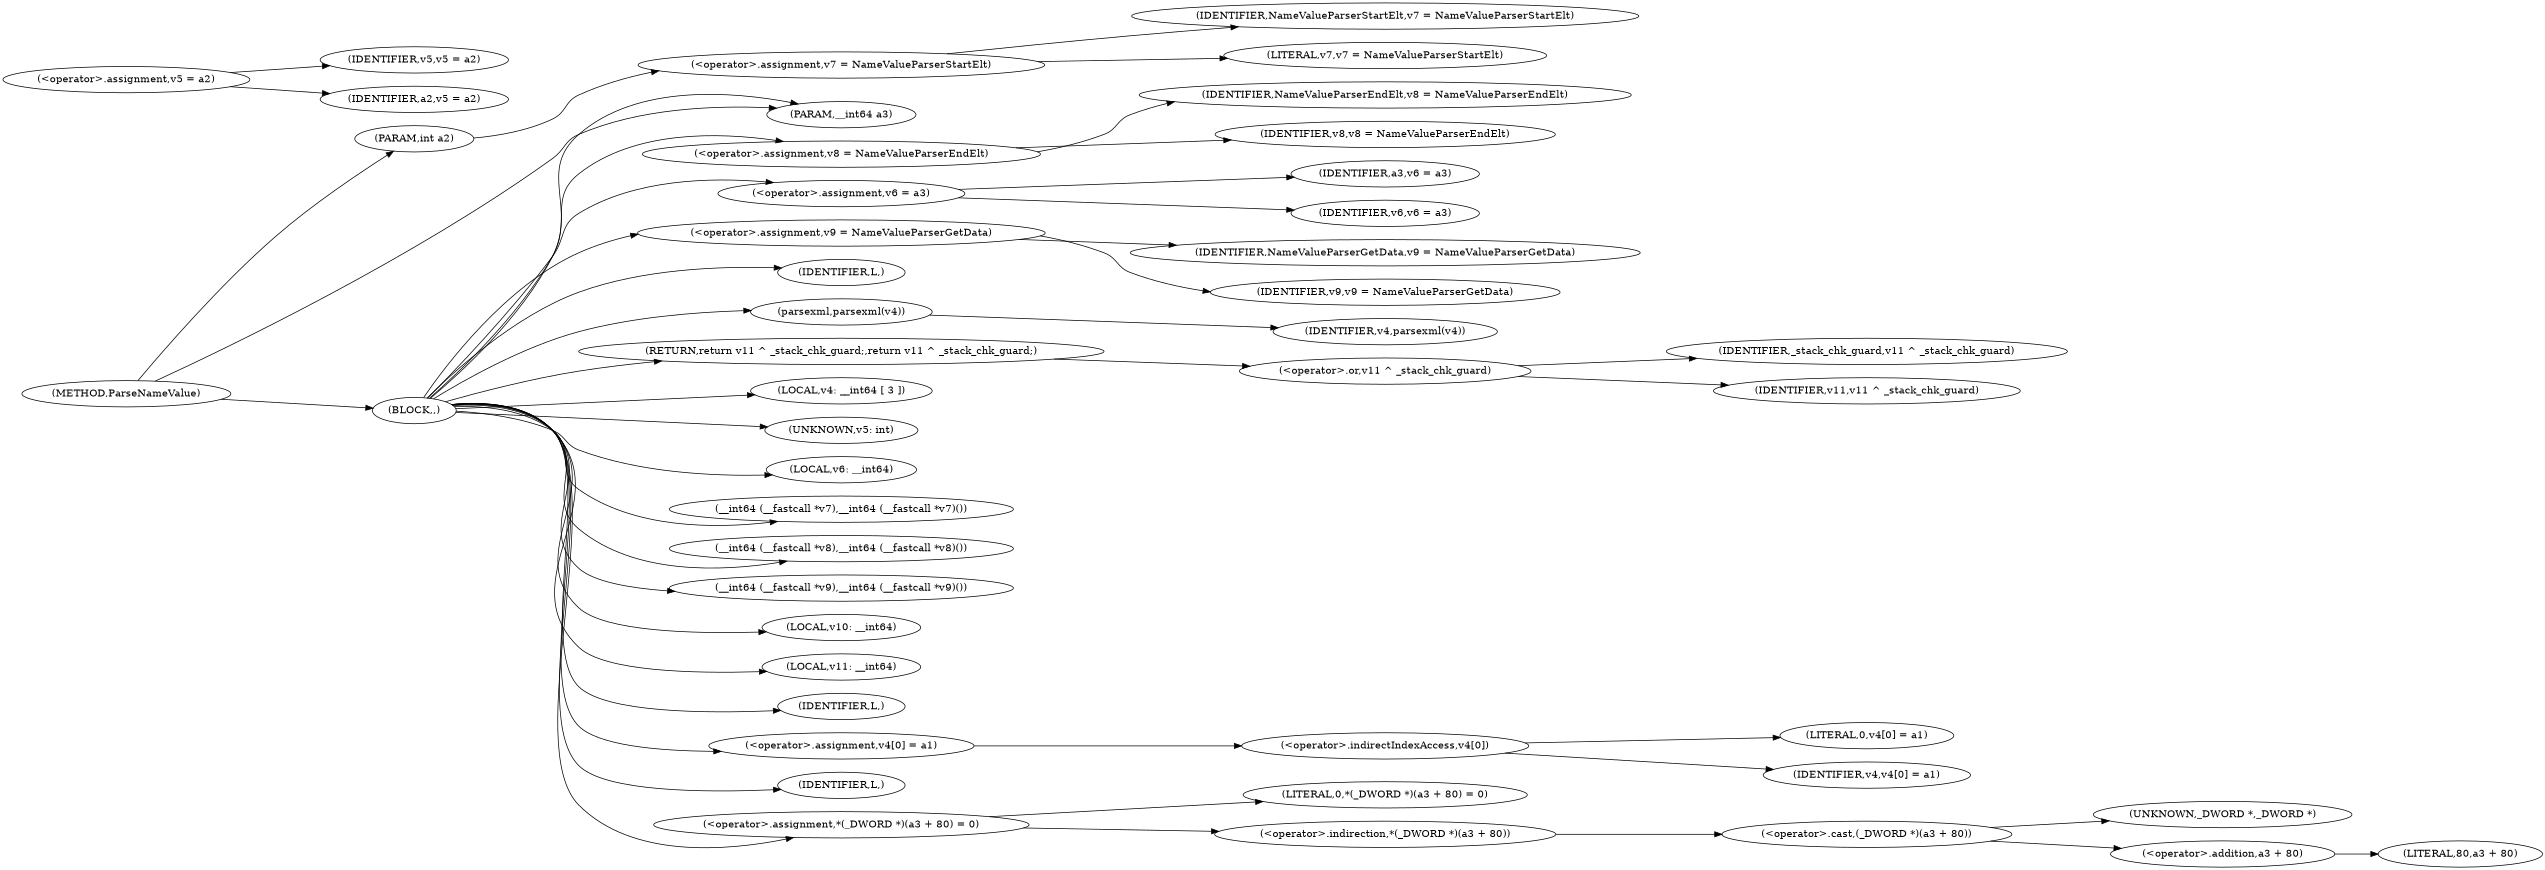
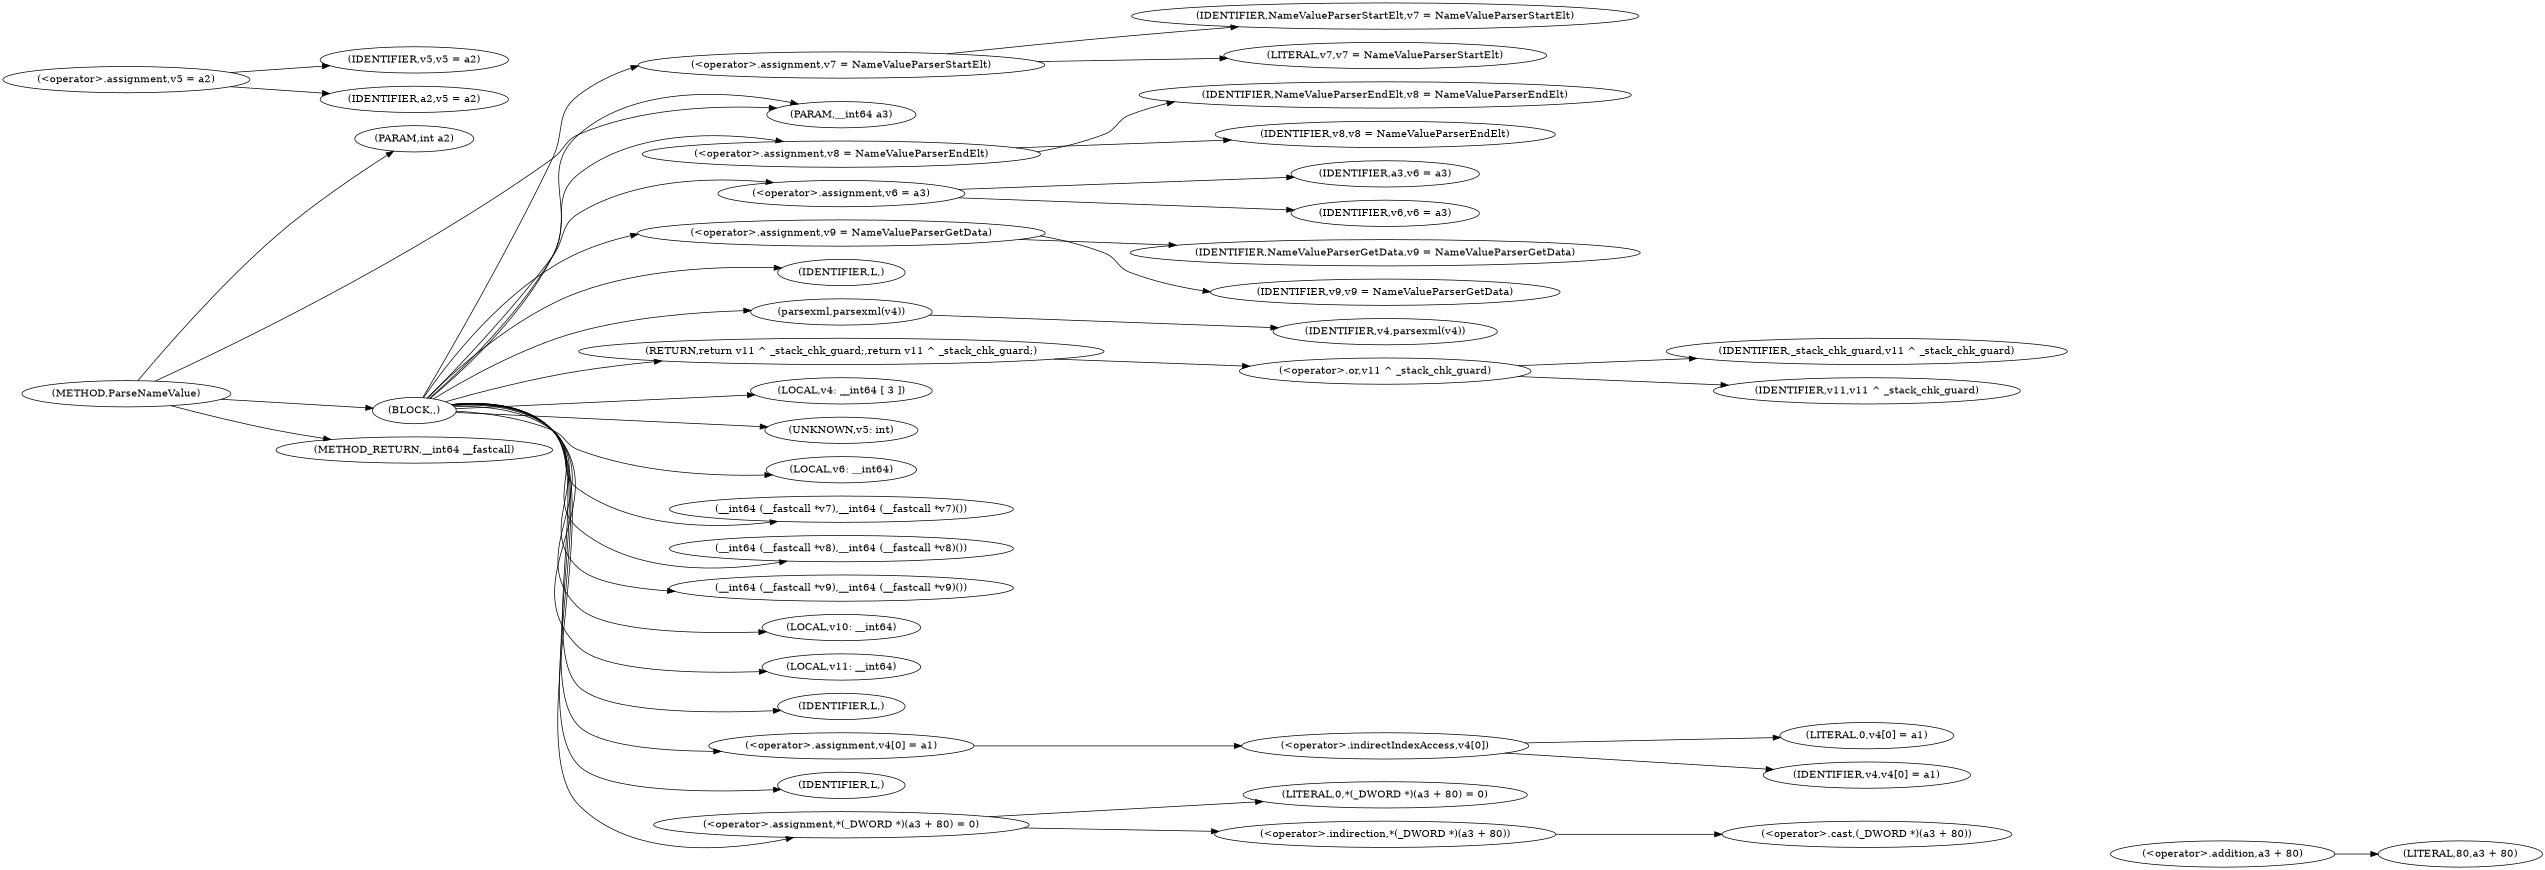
edge "(PARAM,int a2)" -> "(<operator>.assignment,v7 = NameValueParserStartElt)": now "(BLOCK,,)" -> "(<operator>.assignment,v7 = NameValueParserStartElt)"
node "(METHOD_RETURN,__int64 __fastcall)": added
node "(UNKNOWN,_DWORD *,_DWORD *)": removed
edge "(<operator>.cast,(_DWORD *)(a3 + 80))" -> "(<operator>.addition,a3 + 80)": removed
